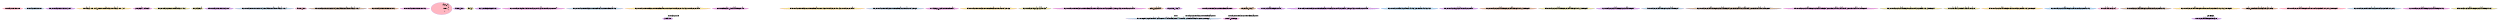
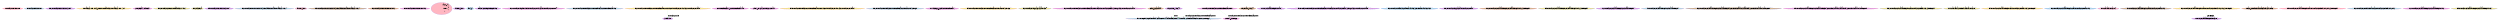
node "this.Id = id": fillcolor khaki -> lightblue
node "Entry System.Exception.Exception(string)": label "Entry System.Exception.Exception(string)" -> "ReadJson System.Exception.Exception(string)"
node "ConverterPrecedenceClass c = (JsonSerializationException)value": label "ConverterPrecedenceClass c = (JsonSerializationException)value" -> "ConverterPrecedenceClass c = (ConverterPrecedenceClass)value"
node "JToken j = new JArray(ConverterType, c.TestValue)": added
